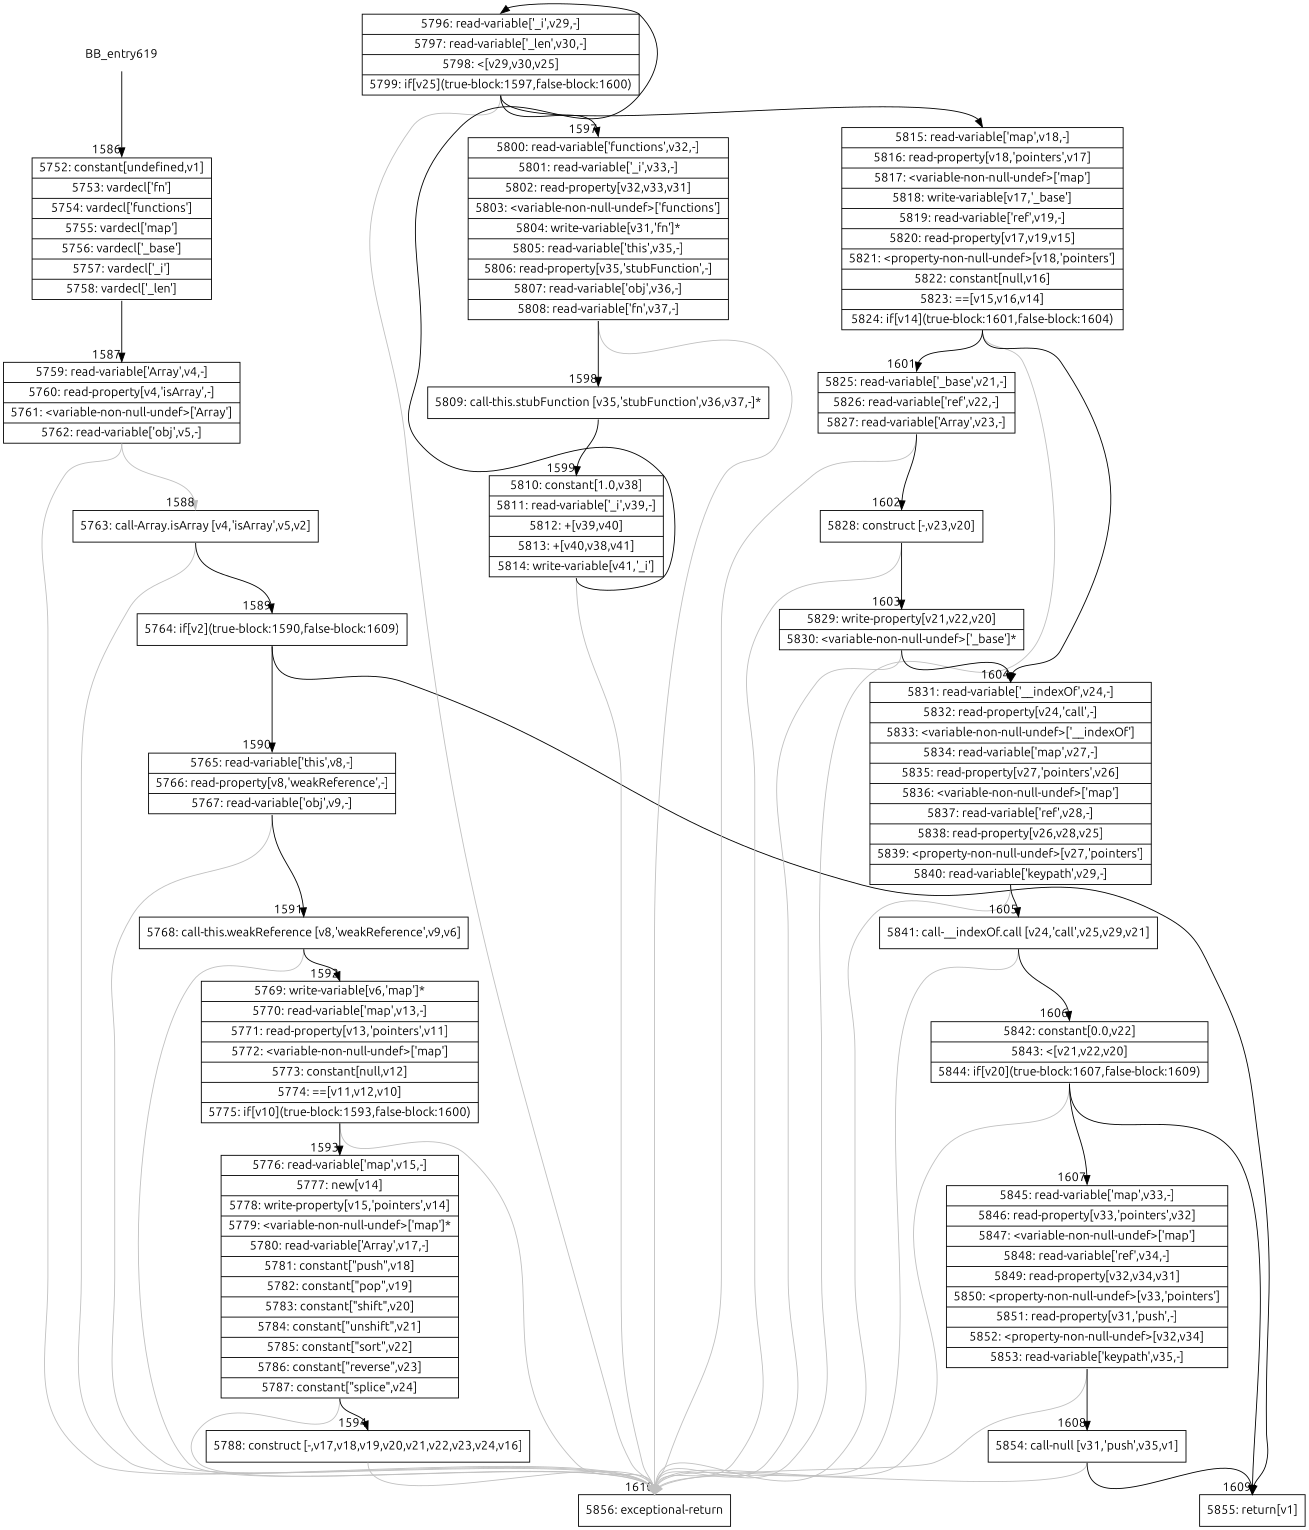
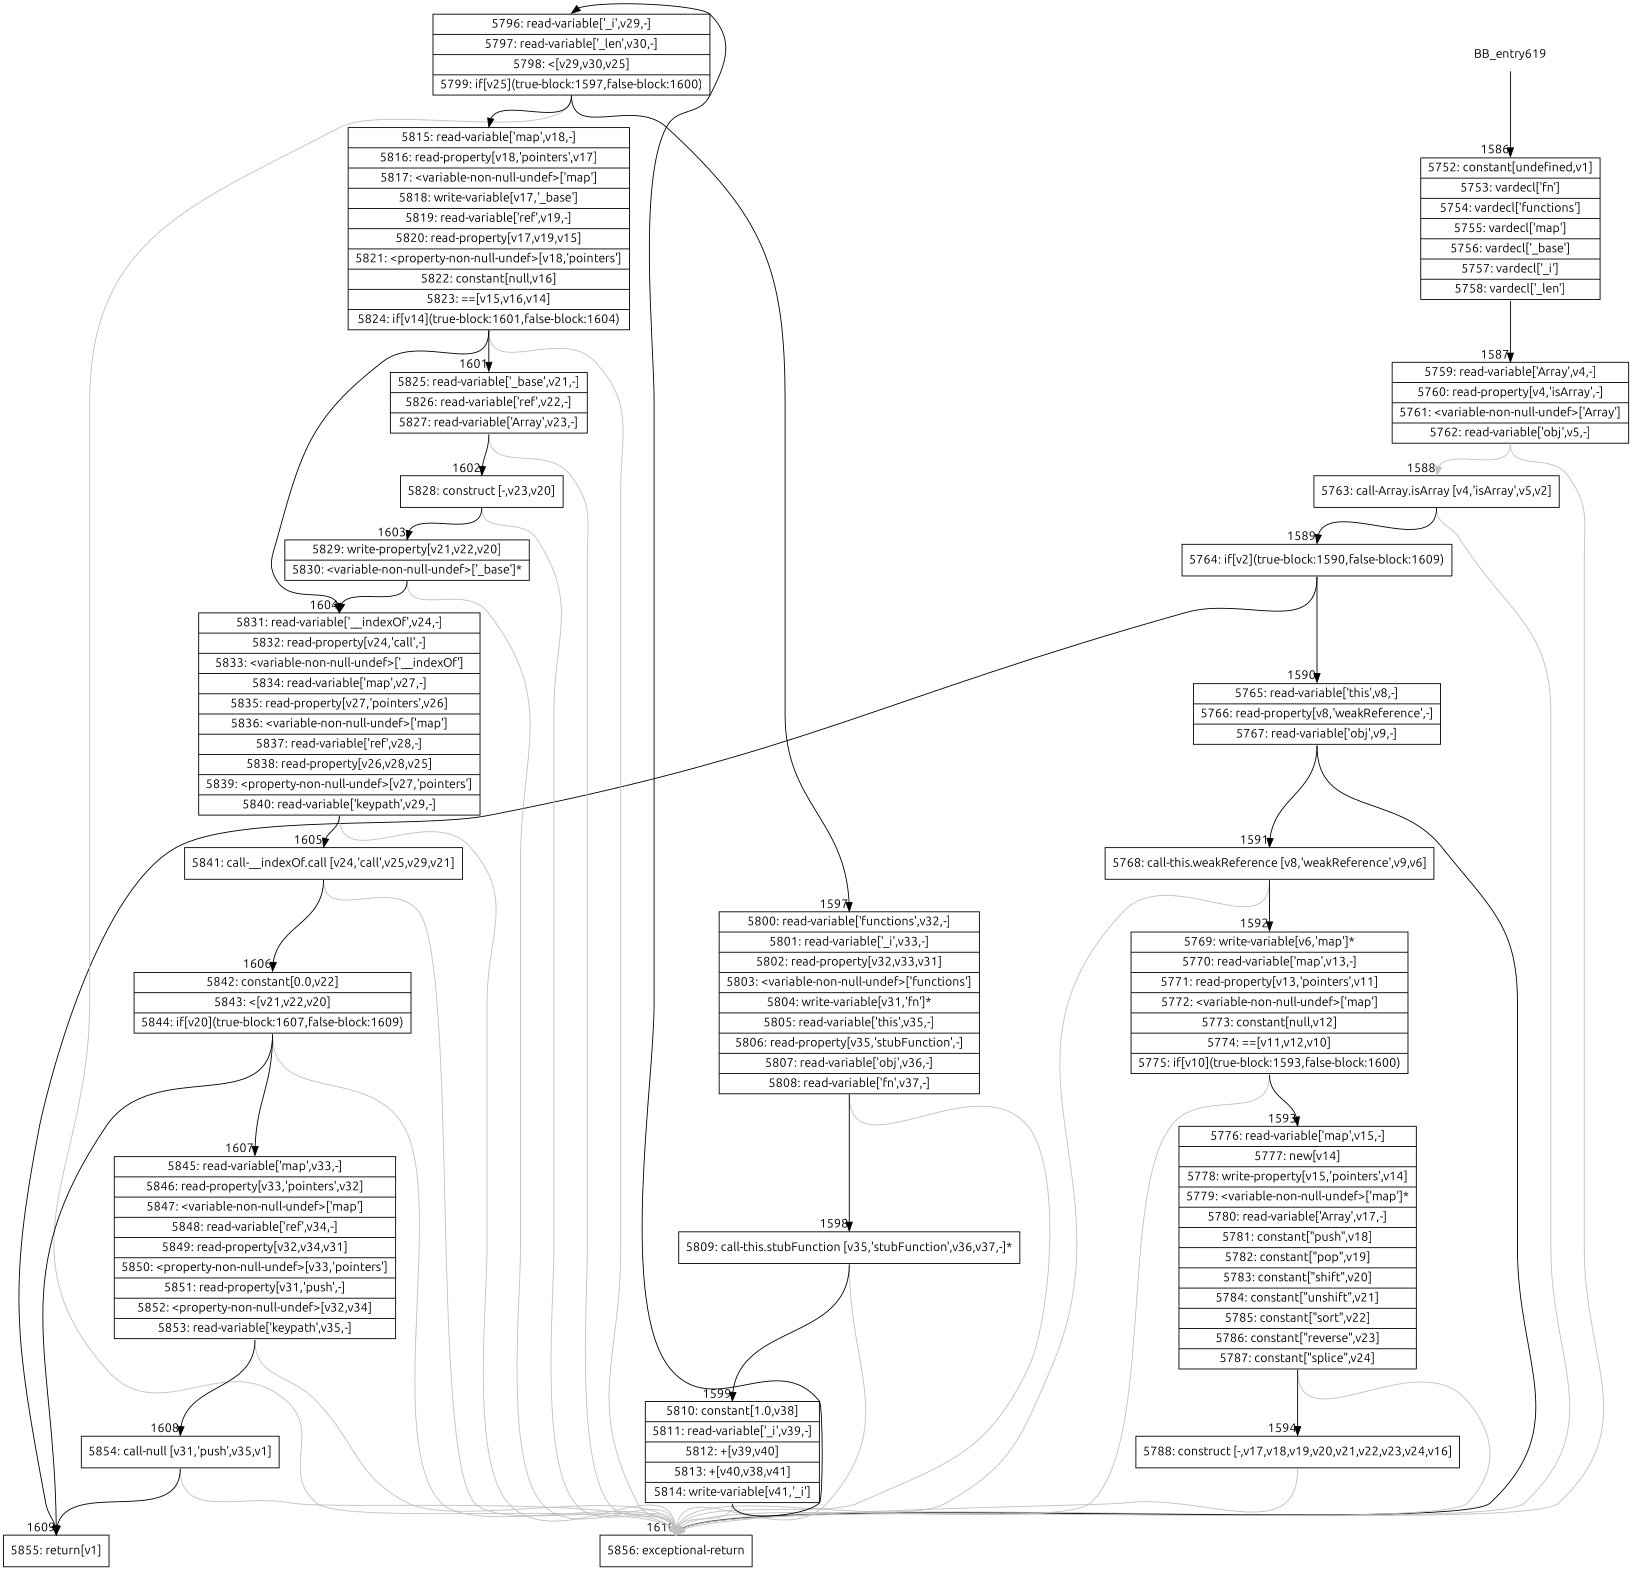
edge "5765: read-variable['this',v8,-]" -> "5856: exceptional-return": color gray -> black
edge "5809: call-this.stubFunction [v35,'stubFunction',v36,v37,-]*" -> "5856: exceptional-return": added
